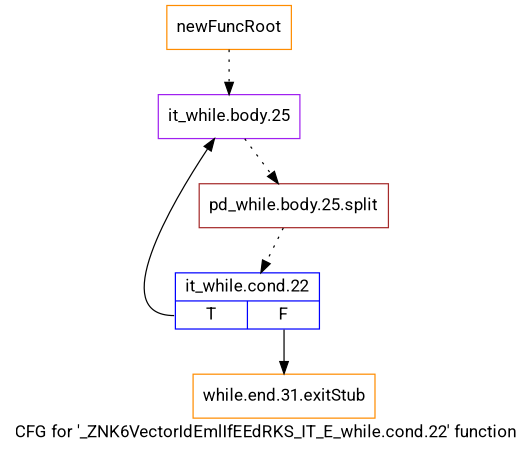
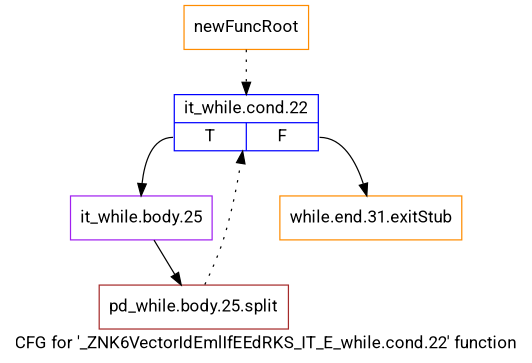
edge "newFuncRoot" -> "it_while.body.25": now "newFuncRoot" -> "it_while.cond.22"
edge "it_while.body.25" -> "pd_while.body.25.split": style dotted -> solid
